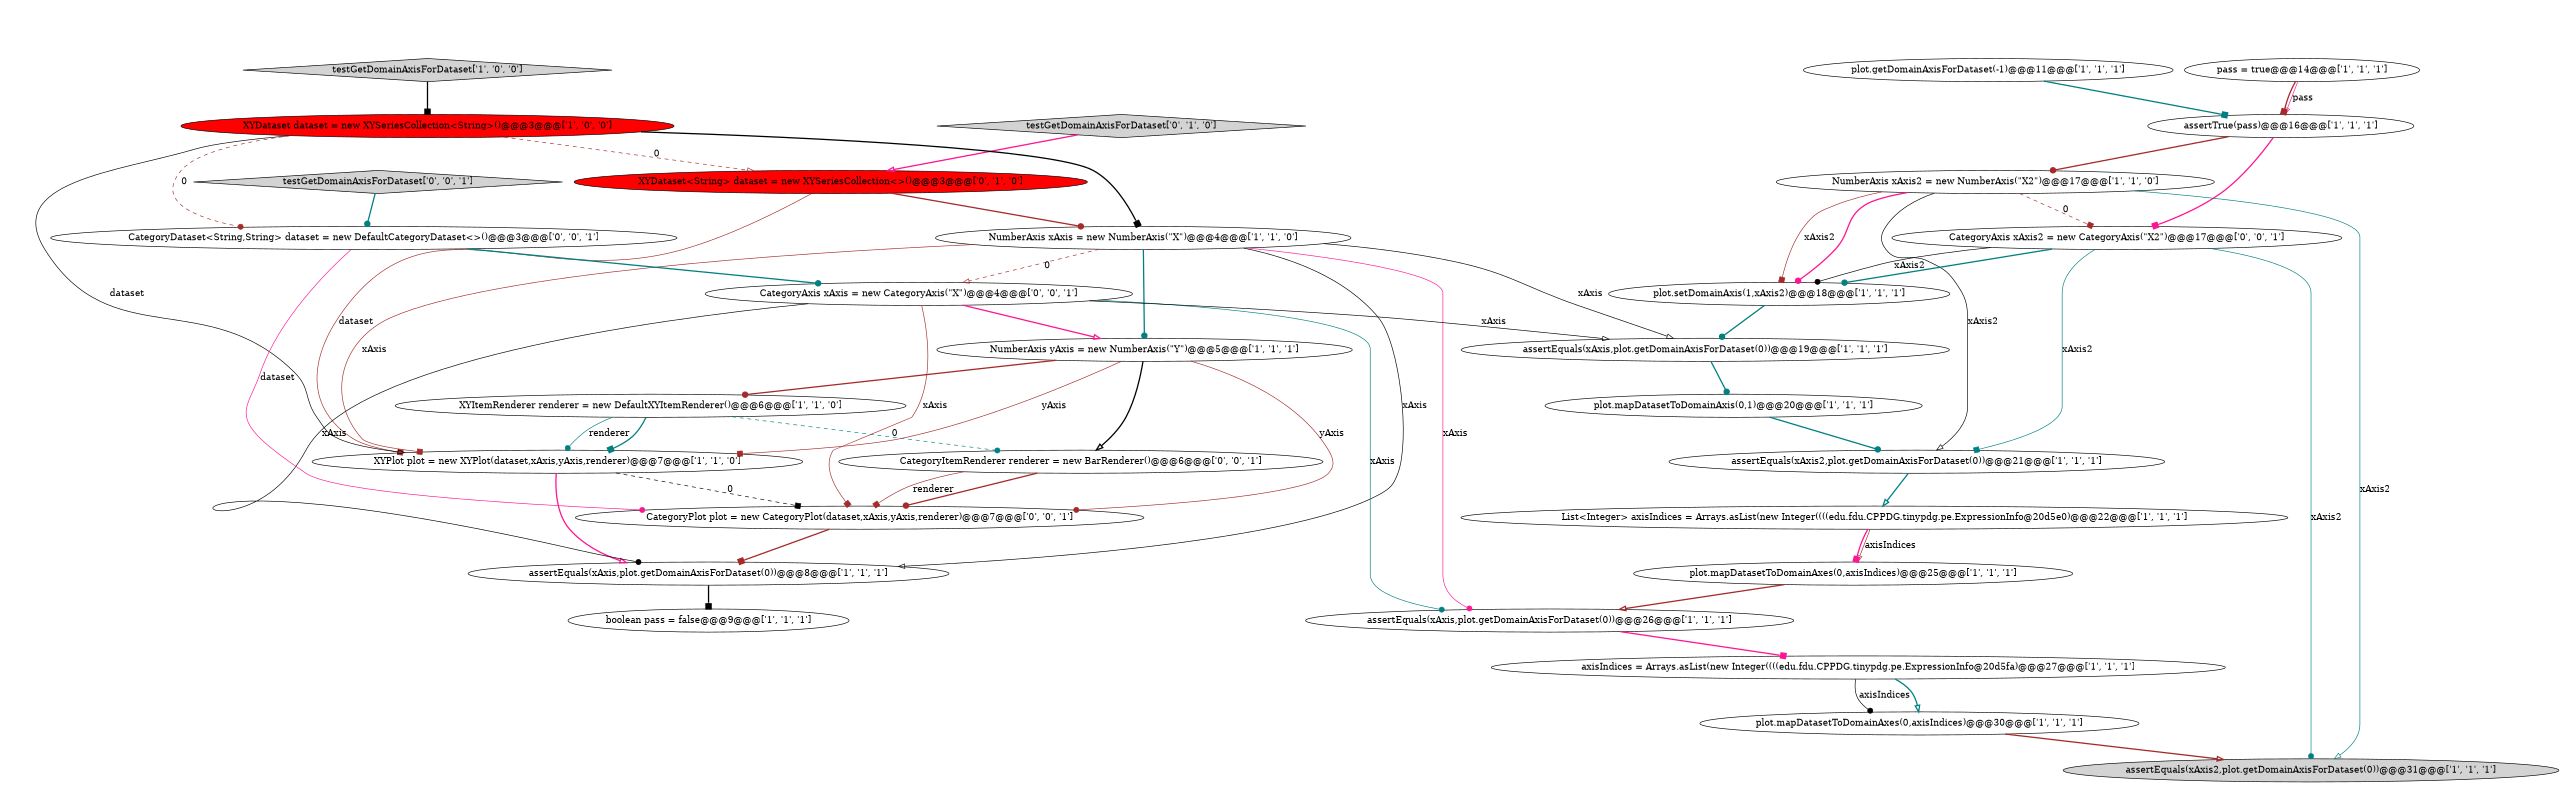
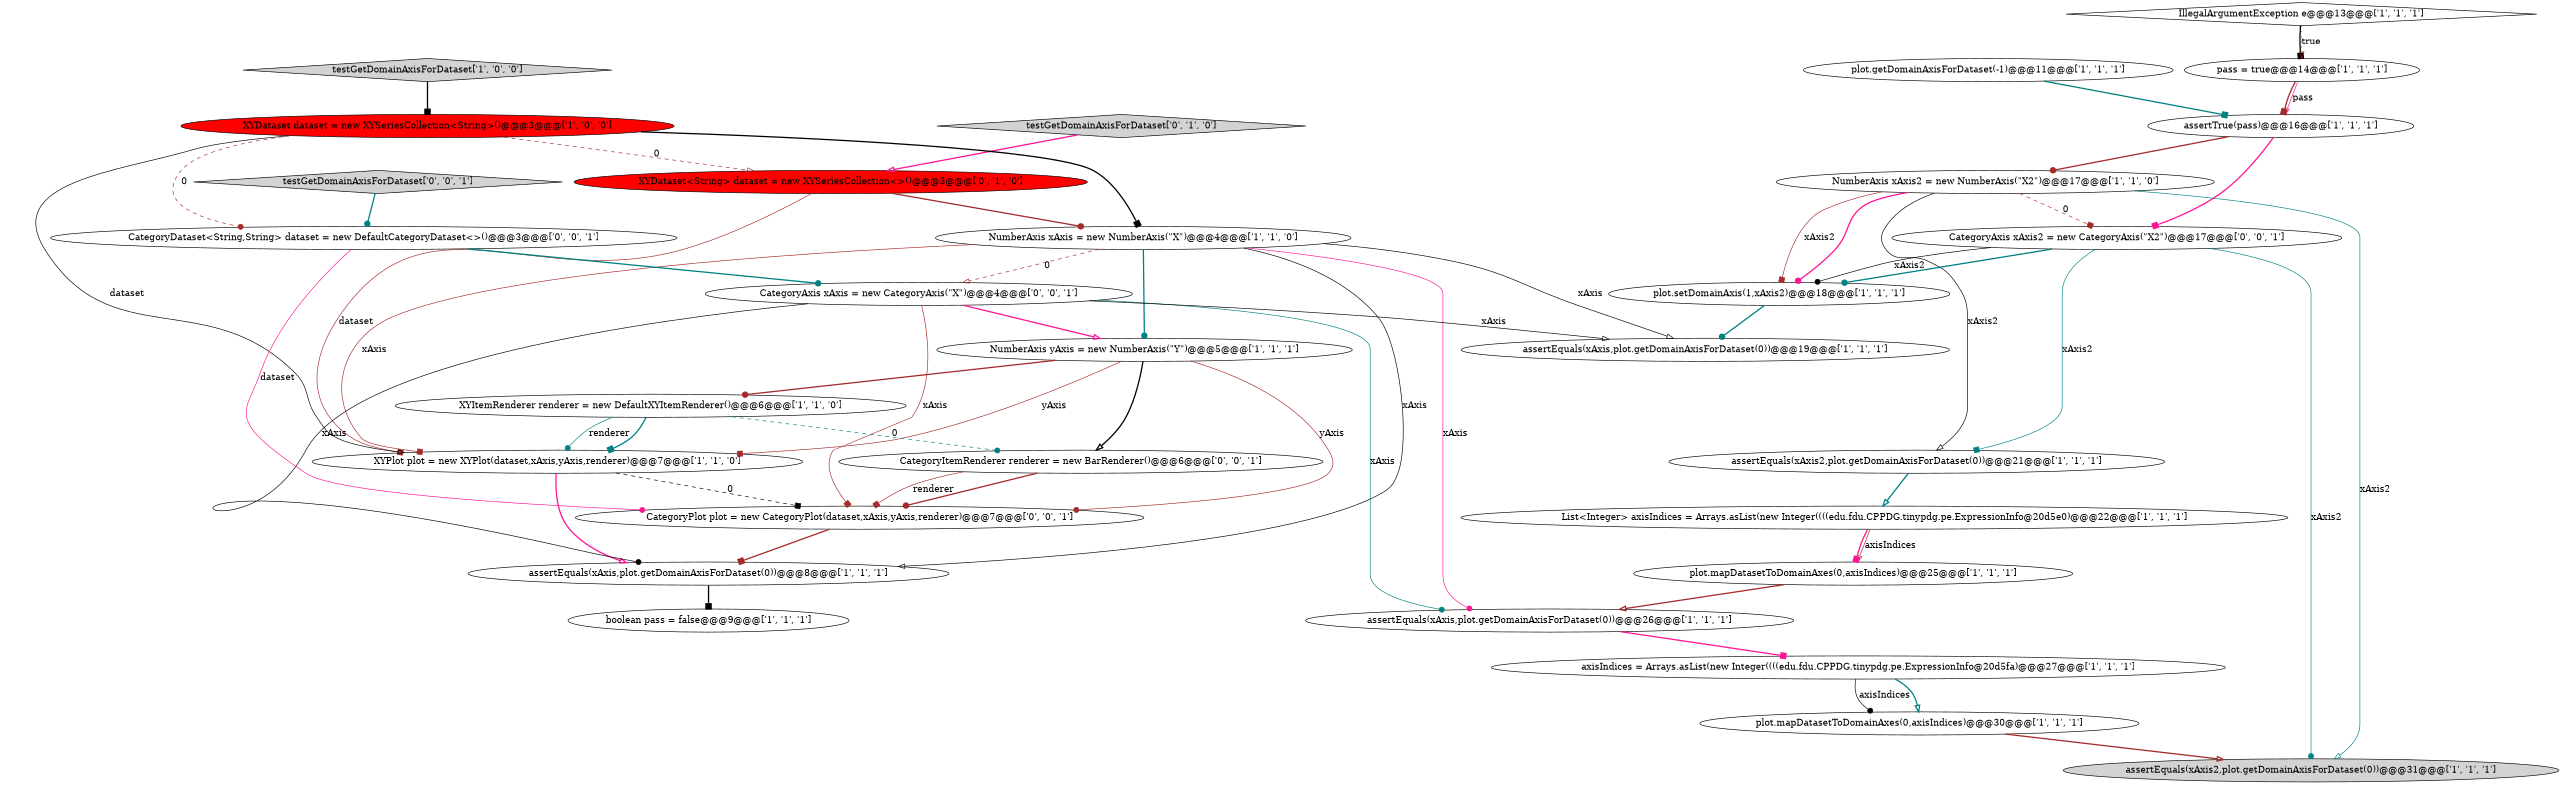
node "IllegalArgumentException e@@@13@@@['1', '1', '1']": added
node "plot.mapDatasetToDomainAxis(0,1)@@@20@@@['1', '1', '1']": removed
